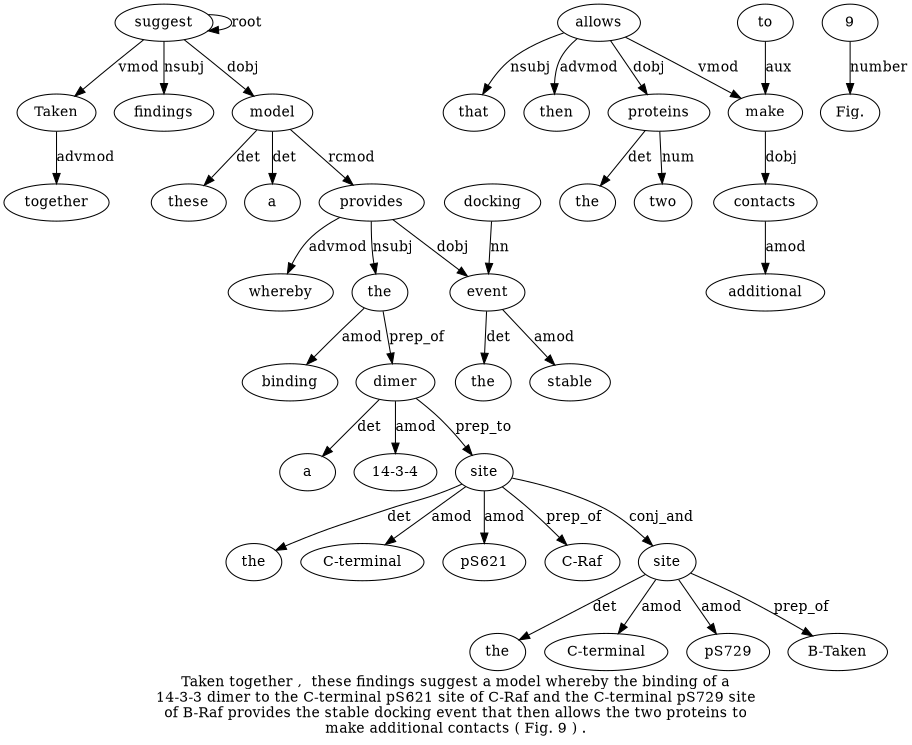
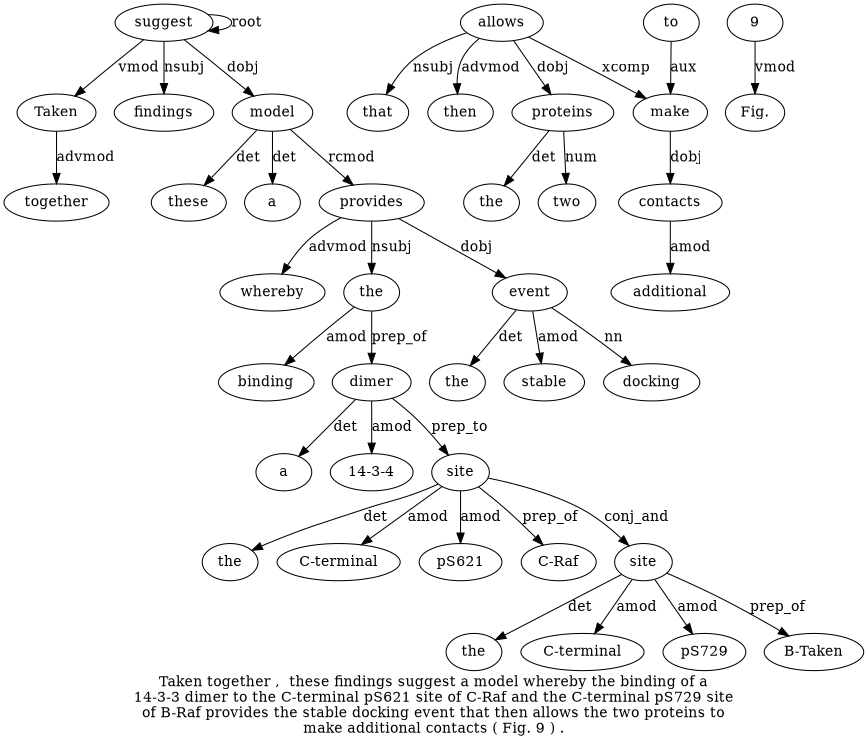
edge "allows" -> "make": label "vmod" -> "xcomp"
edge "9" -> "Fig.": label "number" -> "vmod"
edge "docking" -> "event": reversed
